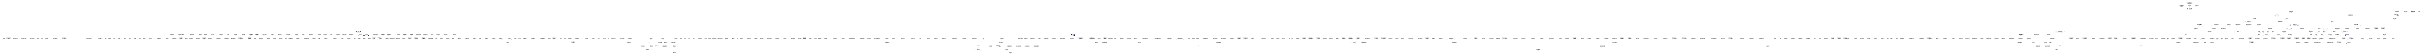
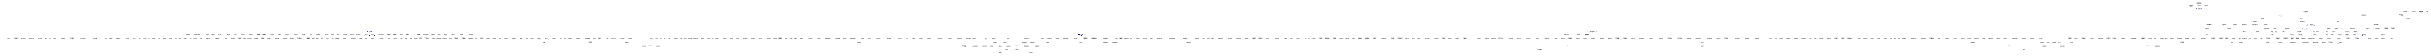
node "interpolate1d.hpp": removed
